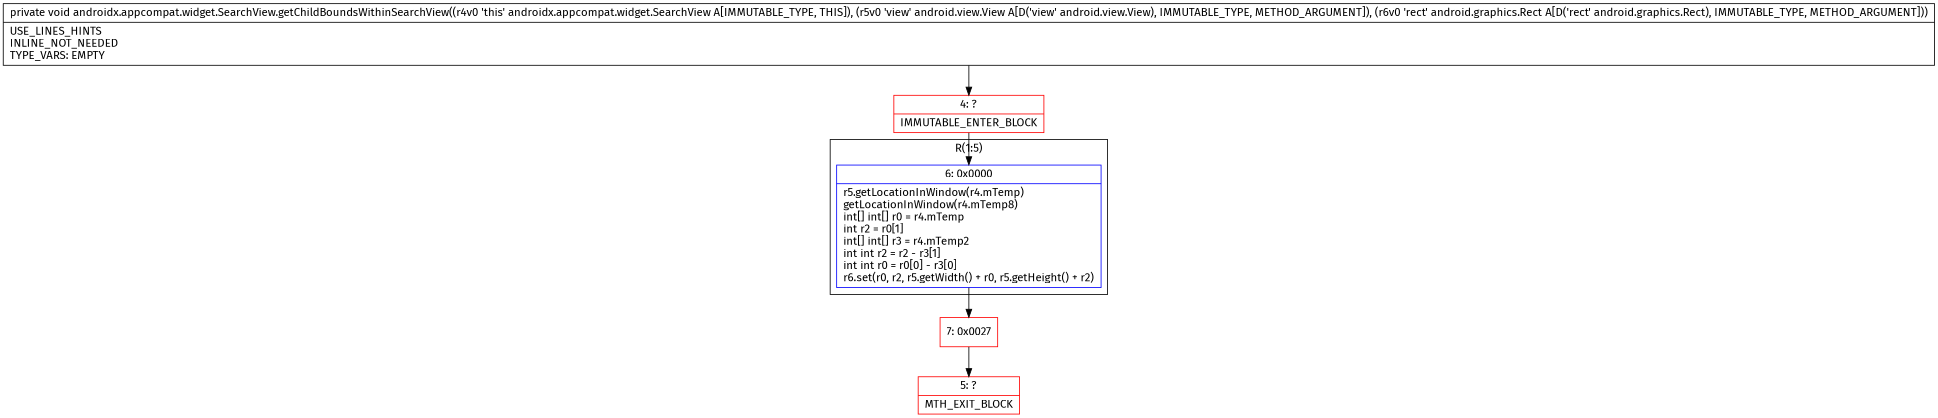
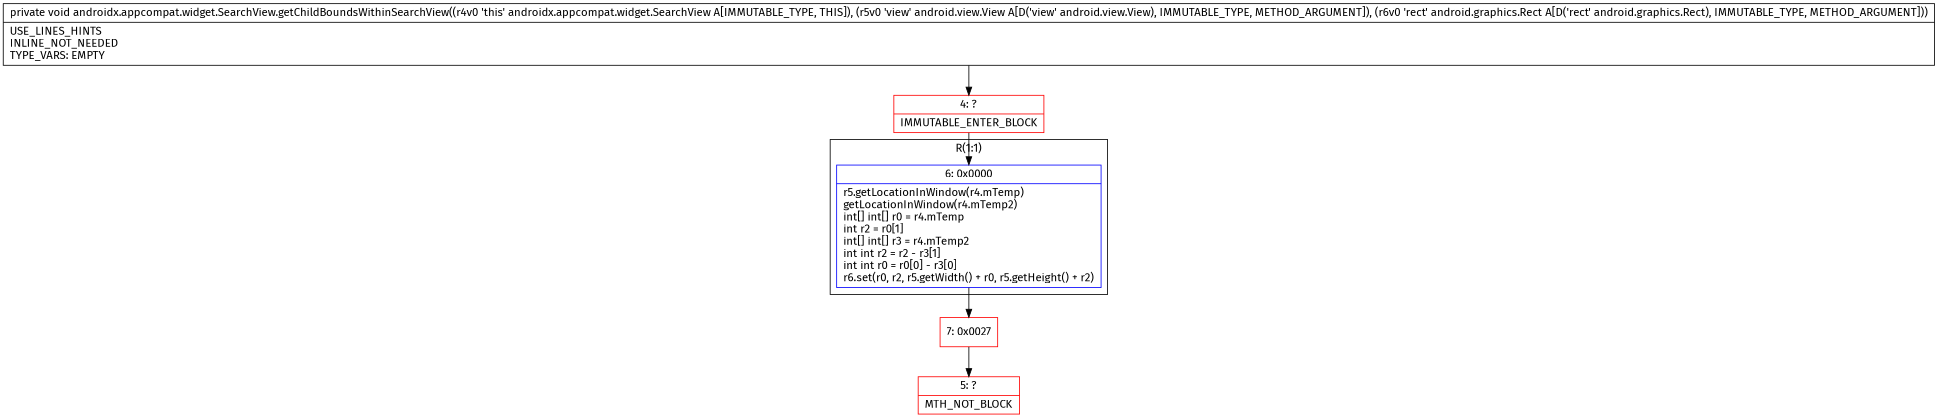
cluster "R(1:5)": label "R(1:5)" -> "R(1:1)"
node "6: 0x0000": text "getLocationInWindow(r4.mTemp8)" -> "getLocationInWindow(r4.mTemp2)"
node "5: ?": text "MTH_EXIT_BLOCK" -> "MTH_NOT_BLOCK"
